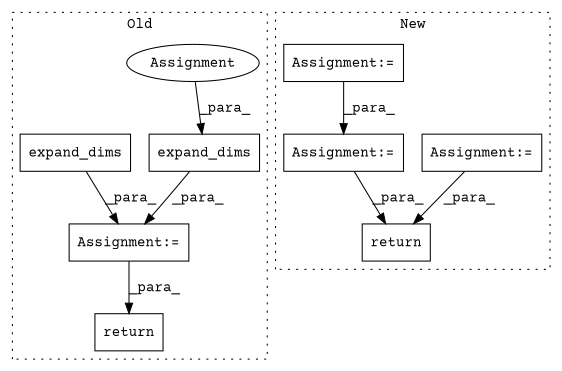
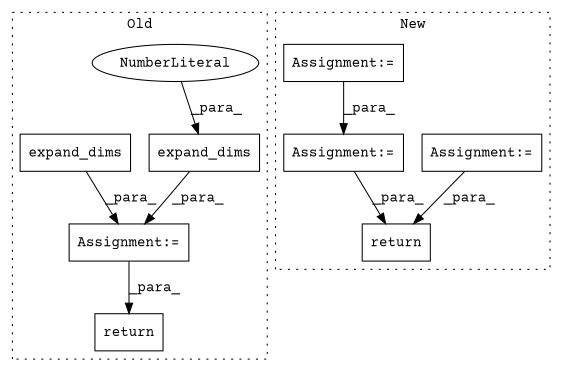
node "Assignment": label "Assignment" -> "NumberLiteral"
